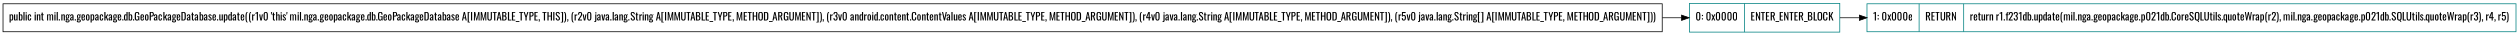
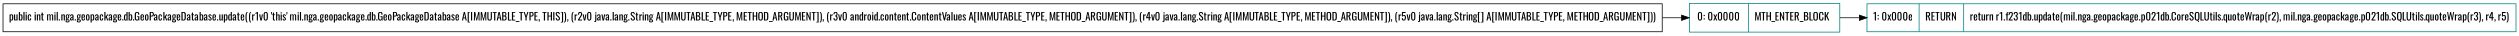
node "0: 0x0000": text "ENTER_ENTER_BLOCK" -> "MTH_ENTER_BLOCK"
